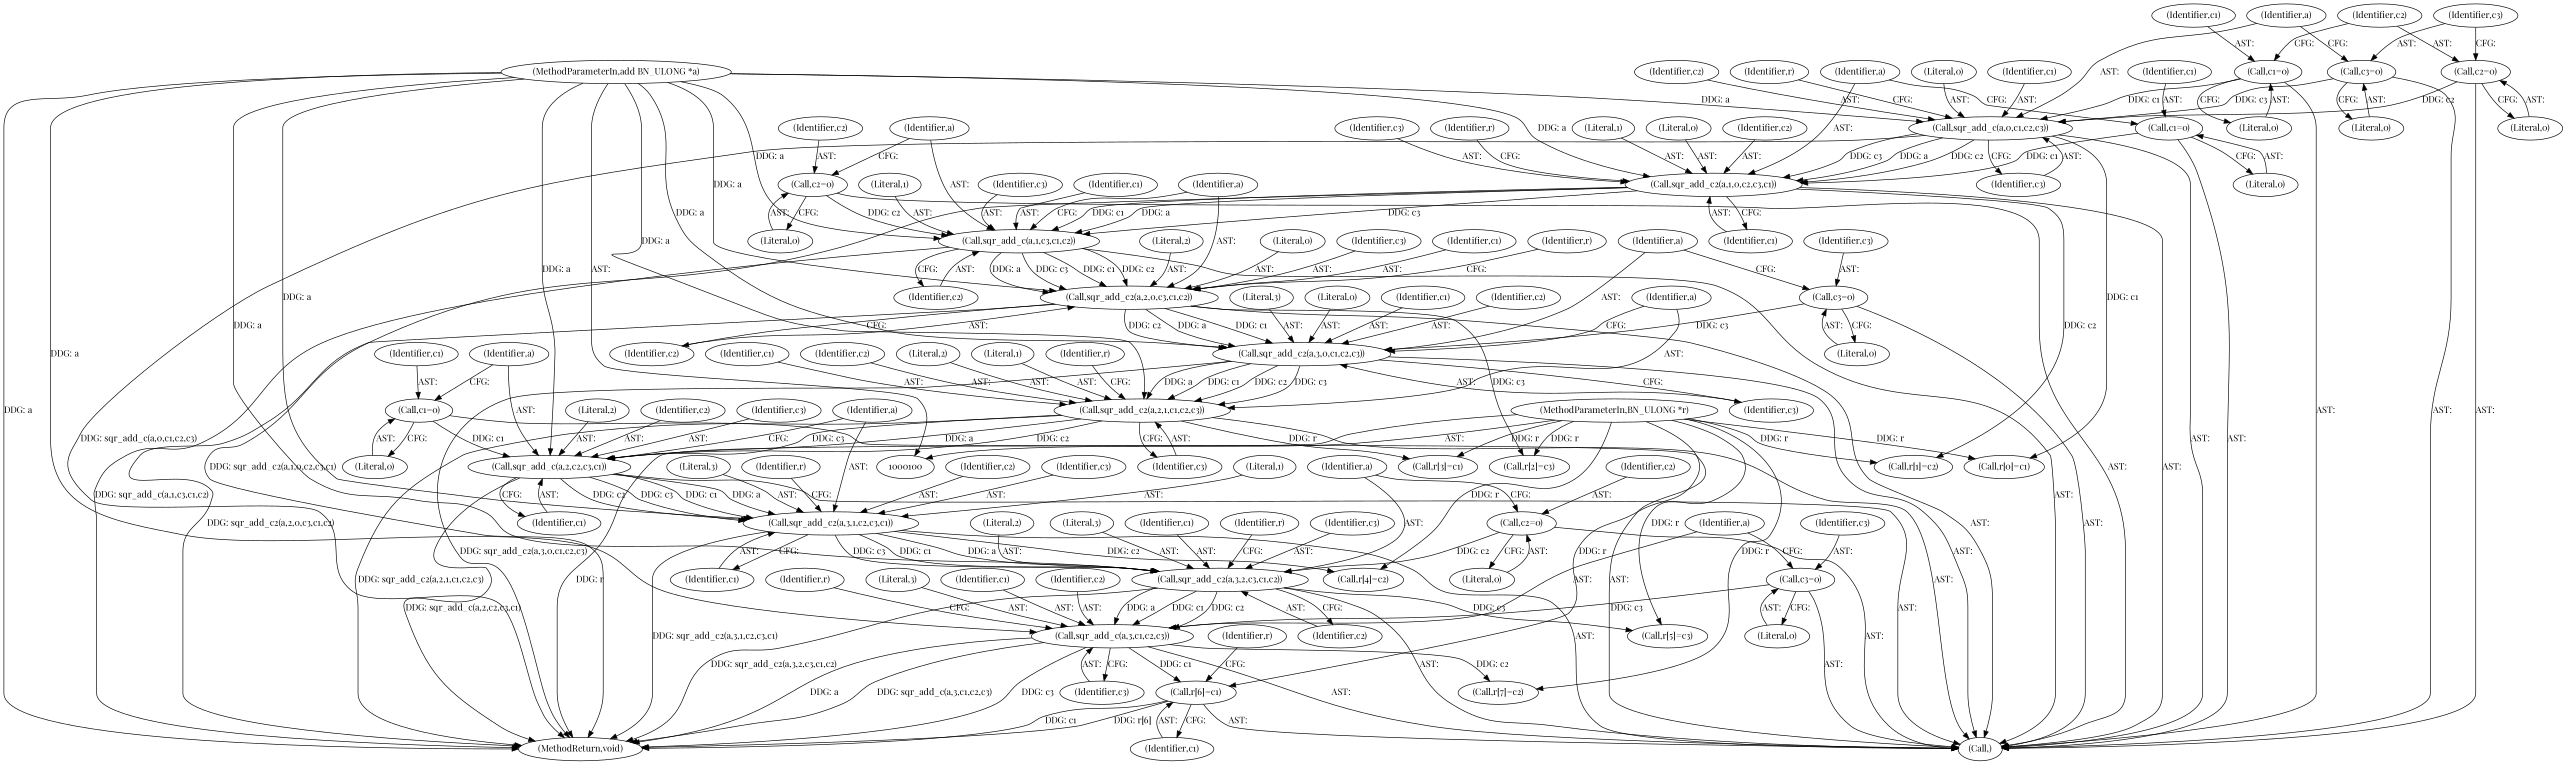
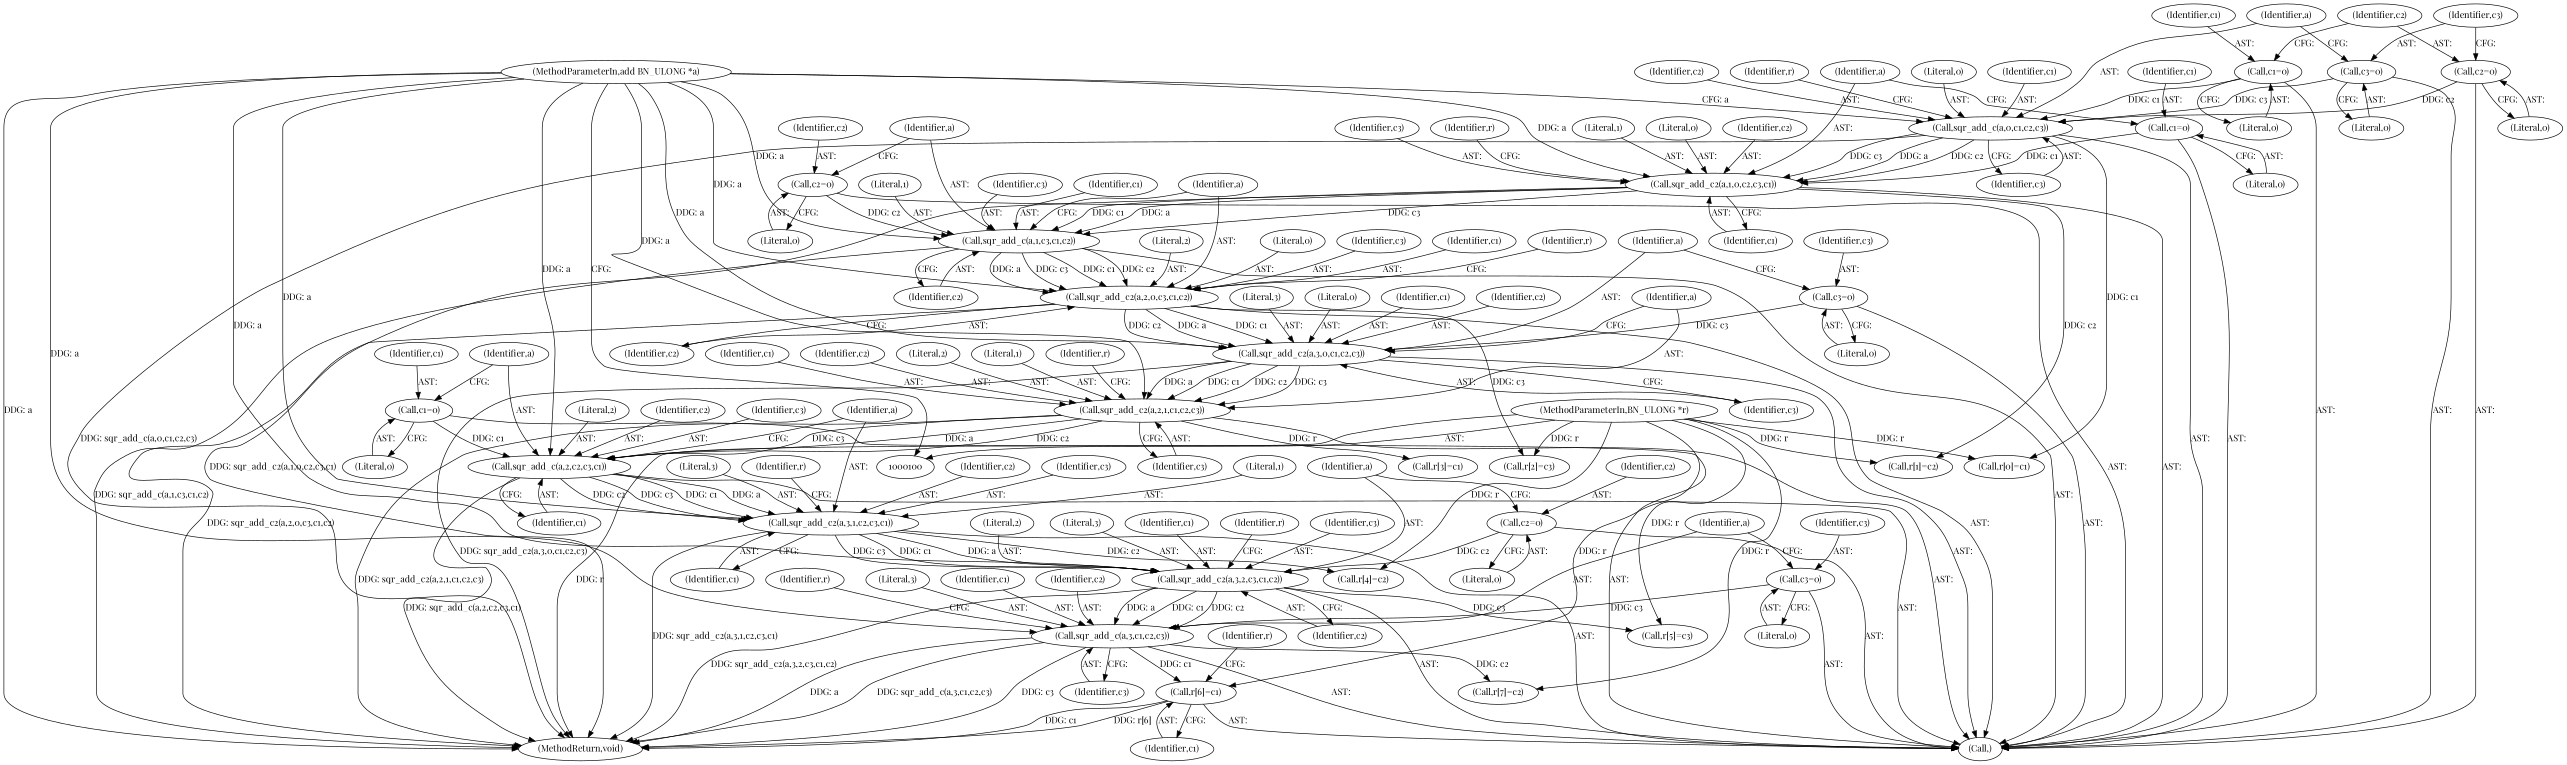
edge "(MethodParameterIn,add BN_ULONG *a)" -> "(Call,sqr_add_c(a,0,c1,c2,c3))": label "DDG: a" -> "CFG: a"
edge "(MethodParameterIn,add BN_ULONG *a)" -> "1000100": label "AST: " -> "CFG: "
edge "(MethodParameterIn,BN_ULONG *r)" -> "(Call,r[3]=c1)": removed, label "DDG: r"
